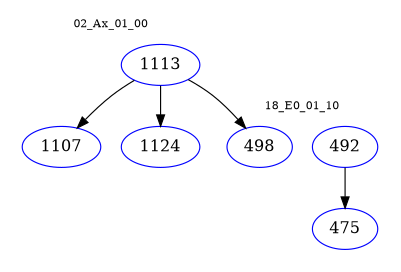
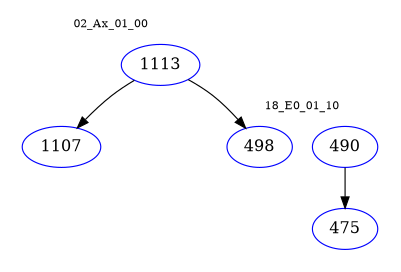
node "1124": removed
node "492": label "492" -> "490"
